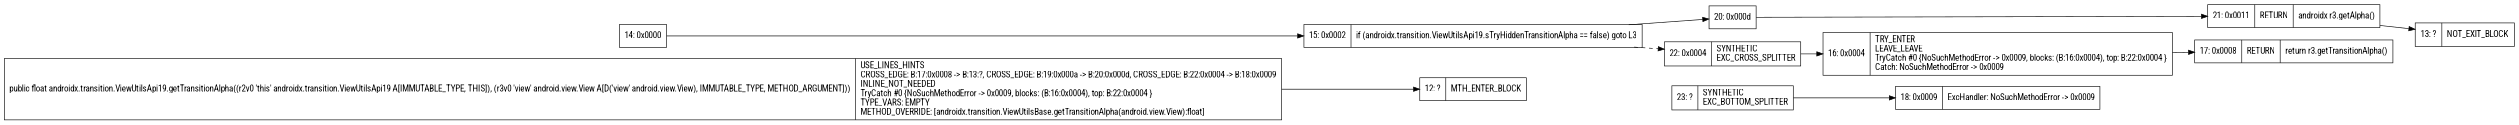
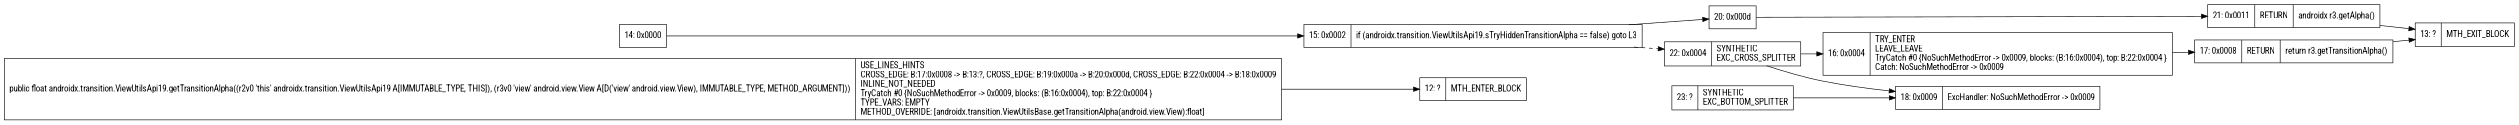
node "13: ?": text "NOT_EXIT_BLOCK" -> "MTH_EXIT_BLOCK"
edge "17: 0x0008" -> "13: ?": added
edge "22: 0x0004" -> "18: 0x0009": added
